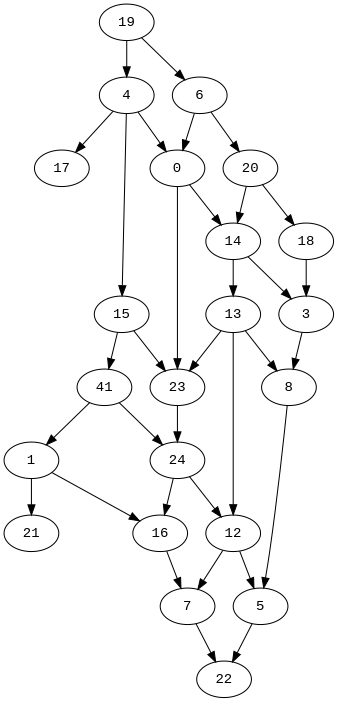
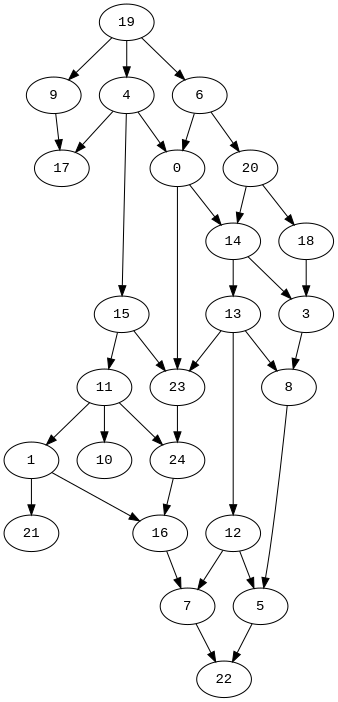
node "9": added
node "41": label "41" -> "11"
node "10": added
edge "24" -> "12": removed
